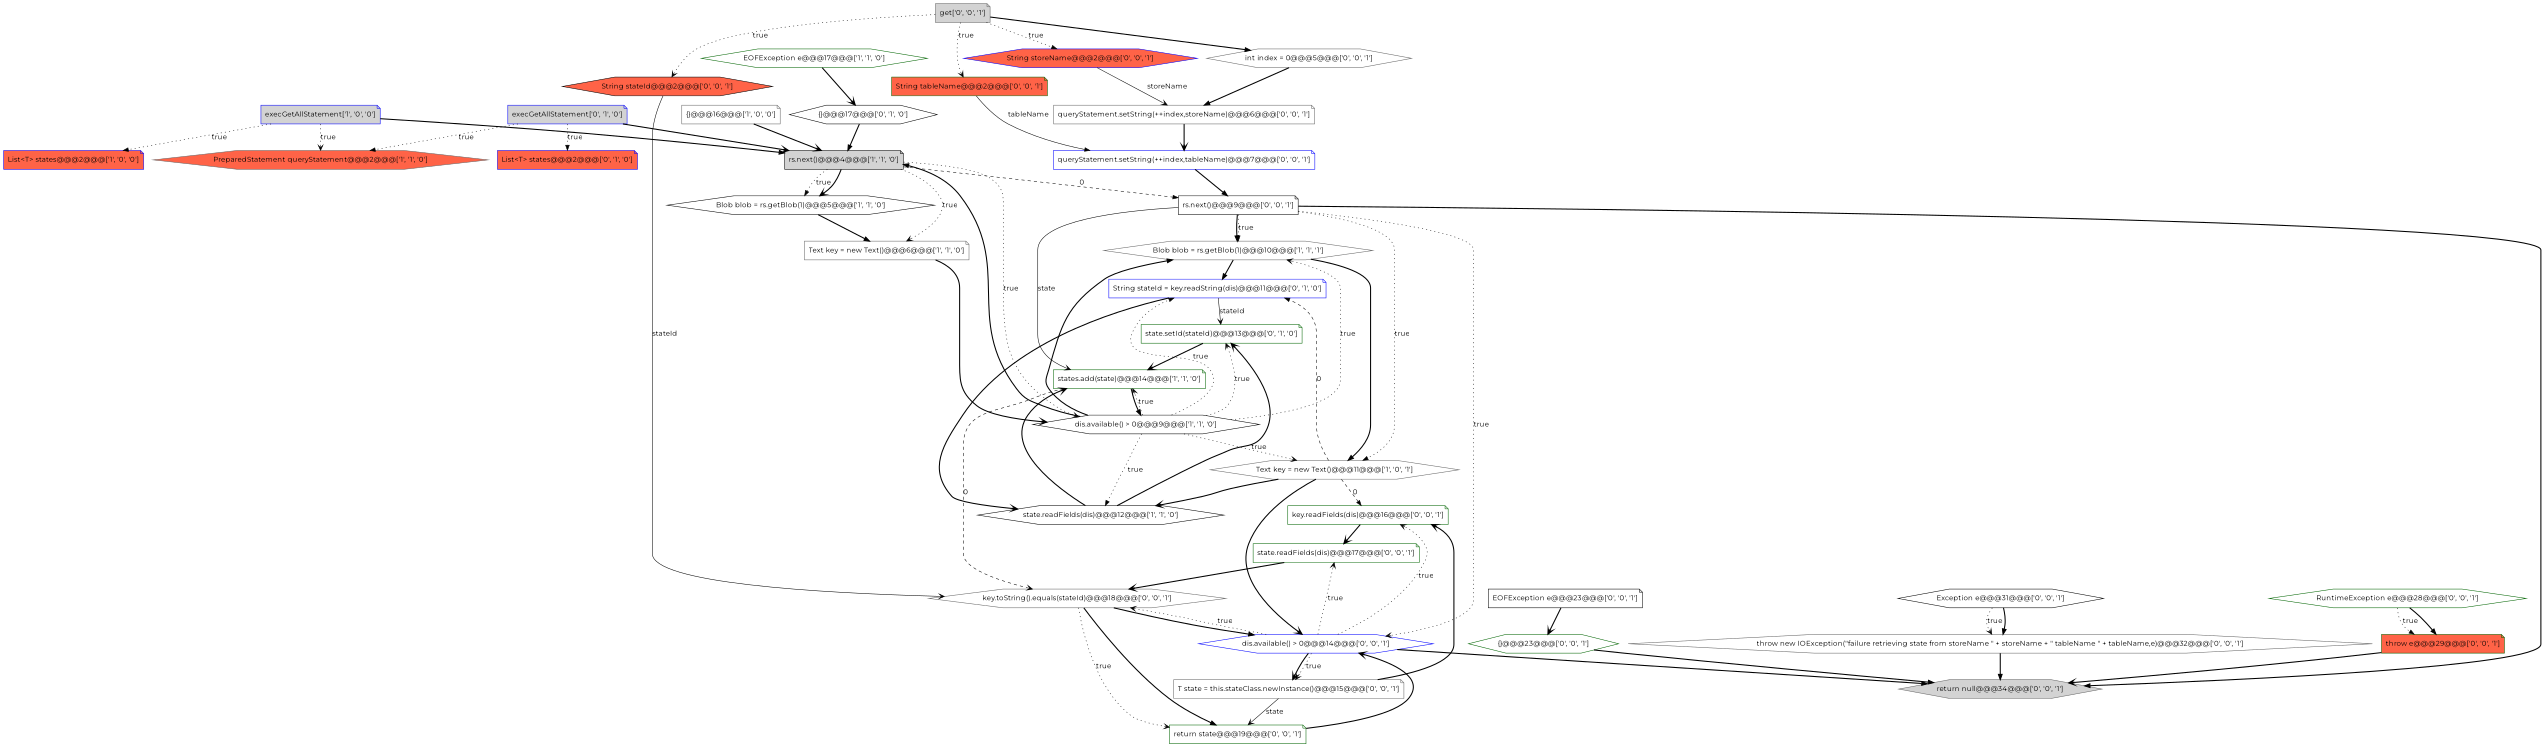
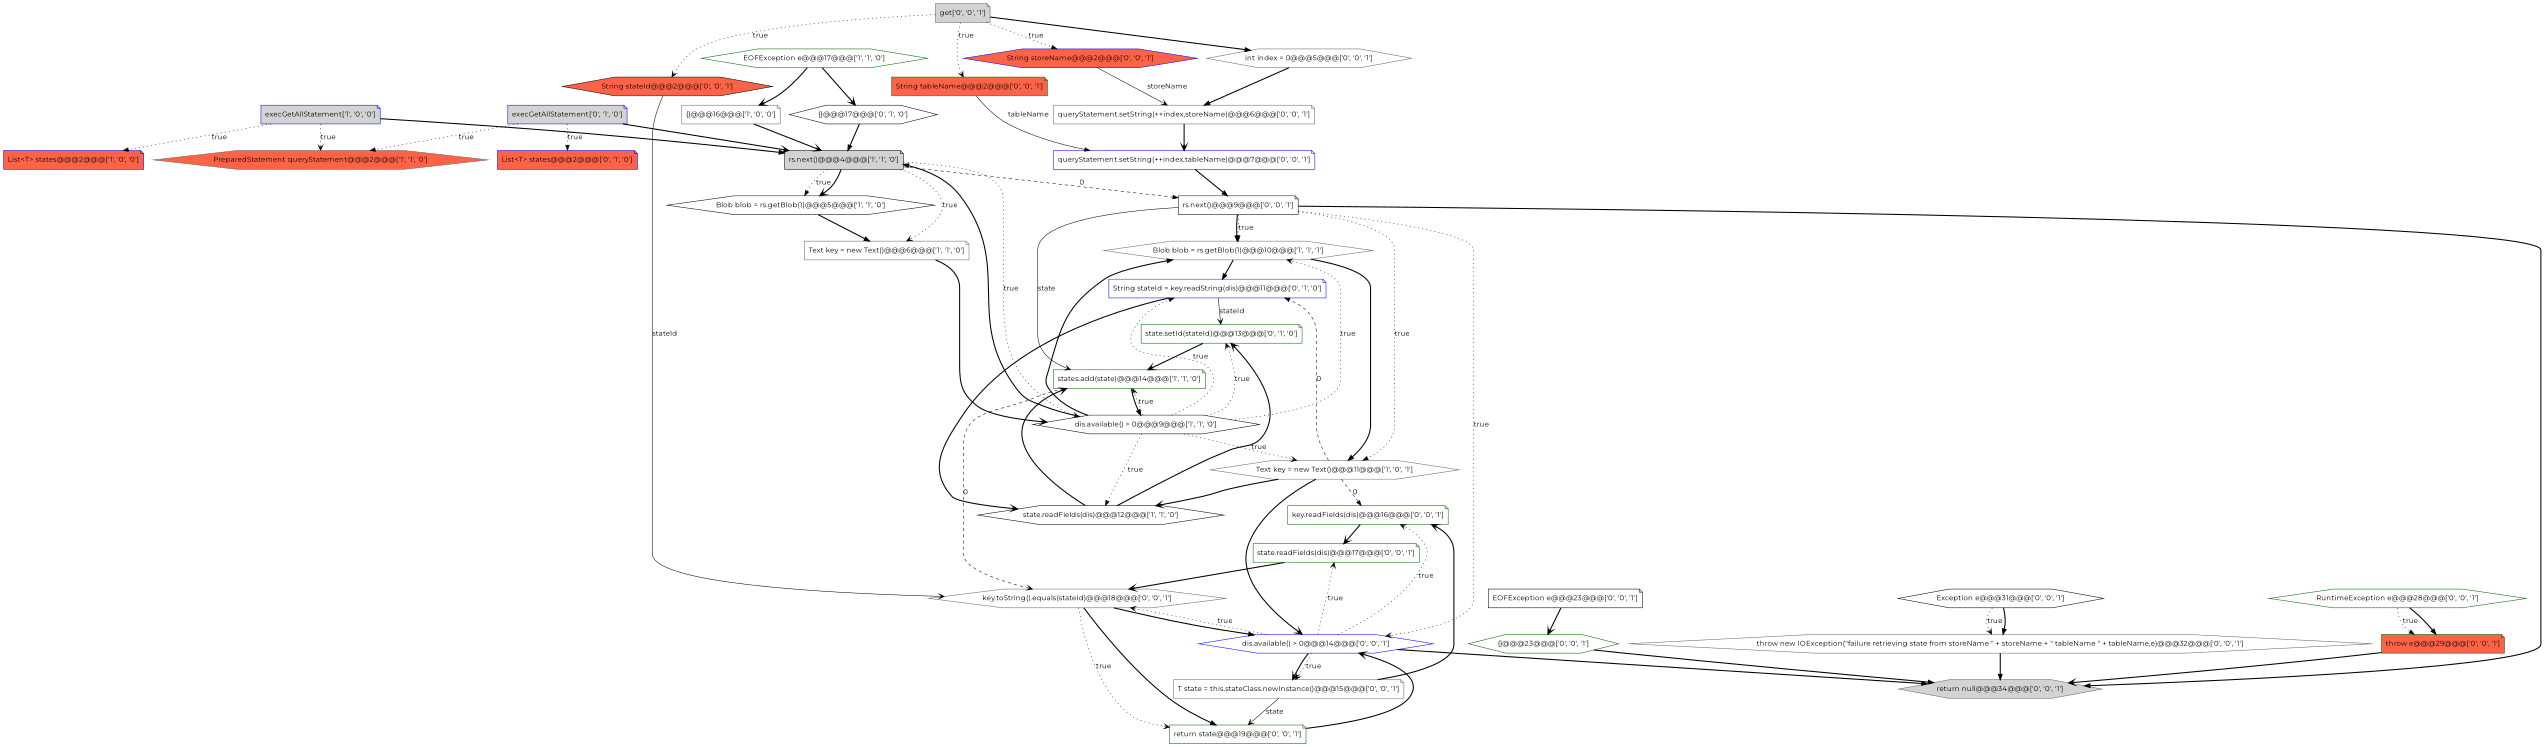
edge "EOFException e@@@17@@@['1', '1', '0']" -> "{}@@@16@@@['1', '0', '0']": added
